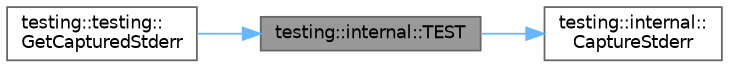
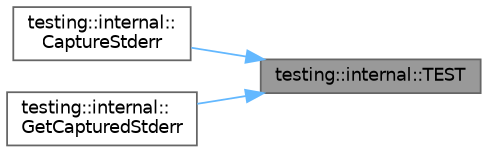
node "testing::testing:: GetCapturedStderr": label "testing::testing:: GetCapturedStderr" -> "testing::internal:: GetCapturedStderr"
edge "testing::internal::TEST" -> "testing::internal:: CaptureStderr": reversed
